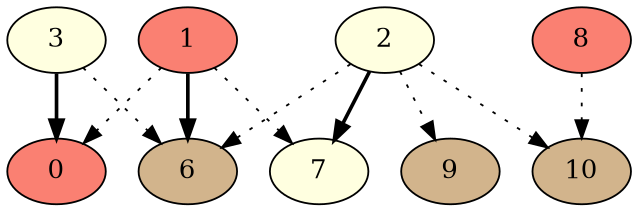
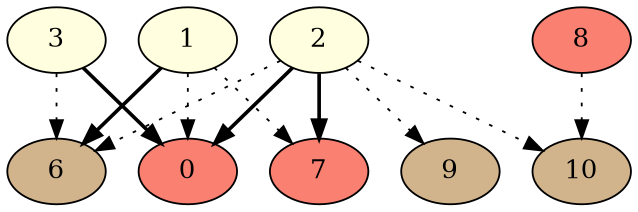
node "1": fillcolor salmon -> lightyellow
edge "2" -> "0": added
node "7": fillcolor lightyellow -> salmon
